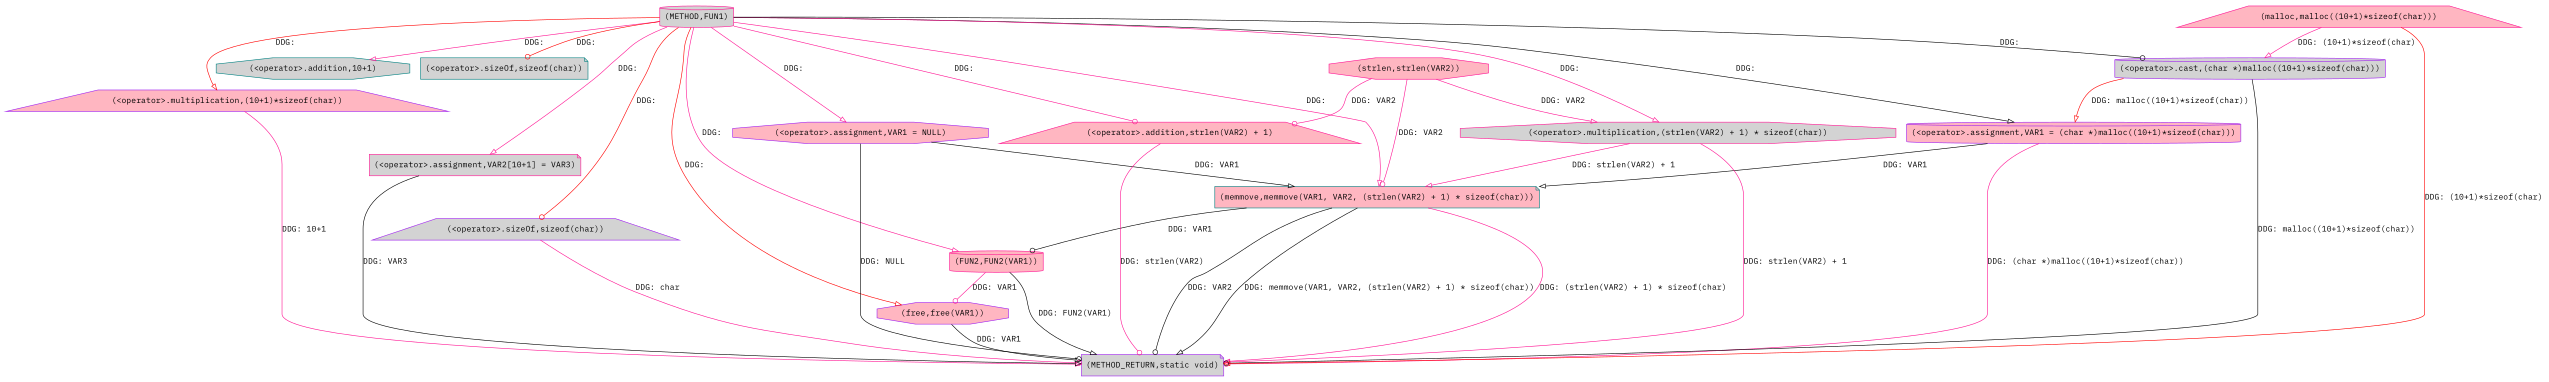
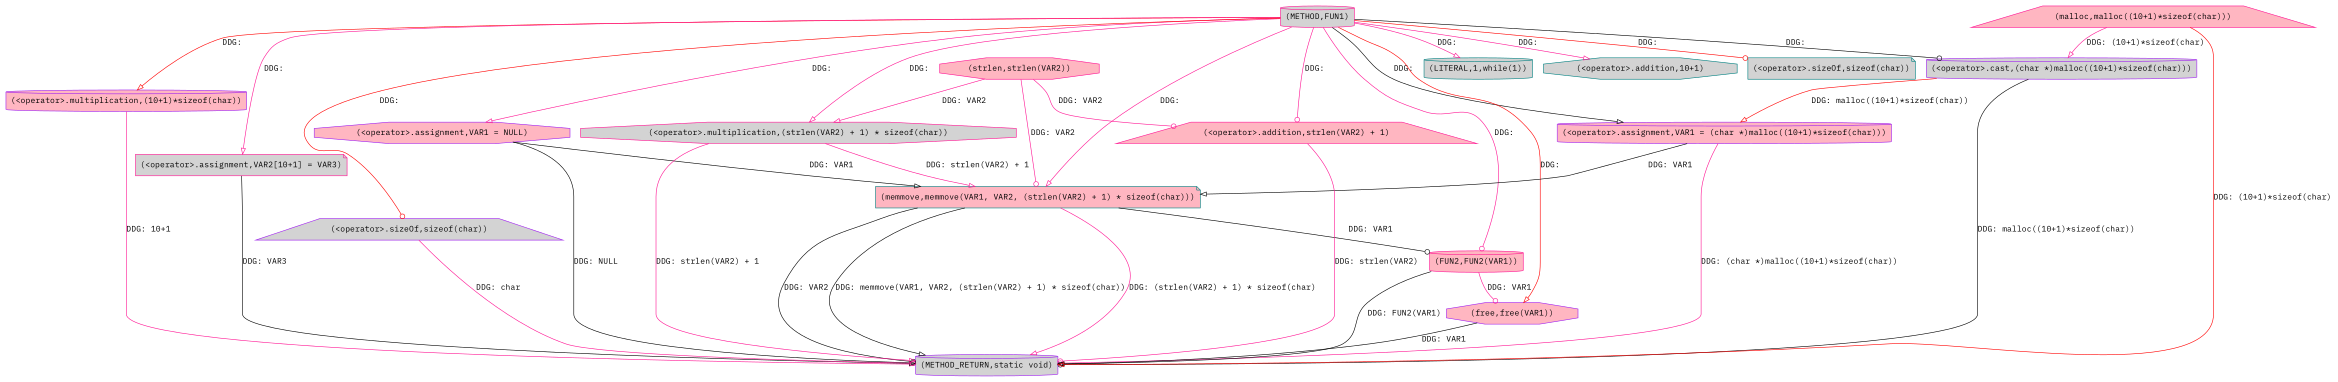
node "(LITERAL,1,while(1))": added
node "(<operator>.multiplication,(10+1)*sizeof(char))": shape trapezium -> cylinder
edge "(METHOD,FUN1)" -> "(FUN2,FUN2(VAR1))": arrowhead onormal -> odot
node "(METHOD_RETURN,static void)": shape note -> cylinder
